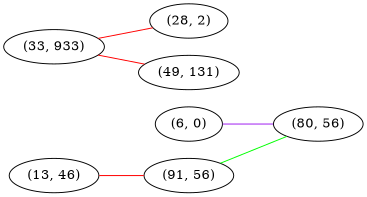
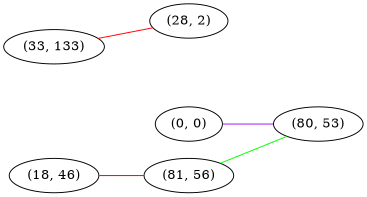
node "(33, 933)": label "(33, 933)" -> "(33, 133)"
node "(49, 131)": removed
node "(6, 0)": label "(6, 0)" -> "(0, 0)"
node "(80, 56)": label "(80, 56)" -> "(80, 53)"
node "(13, 46)": label "(13, 46)" -> "(18, 46)"
node "(91, 56)": label "(91, 56)" -> "(81, 56)"
